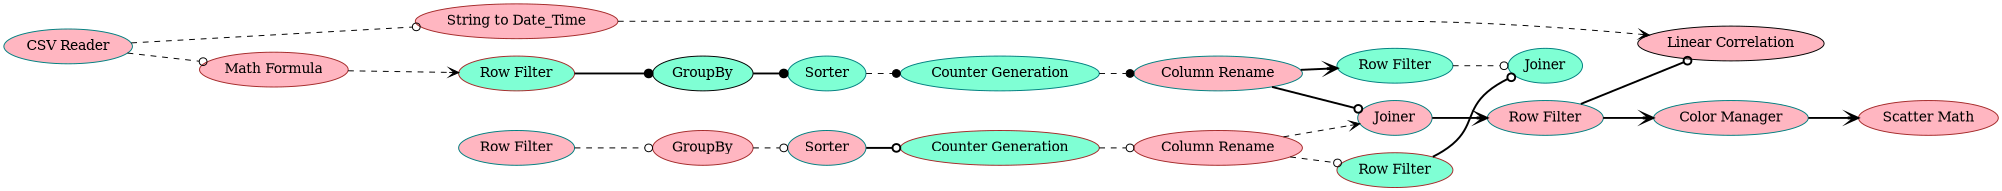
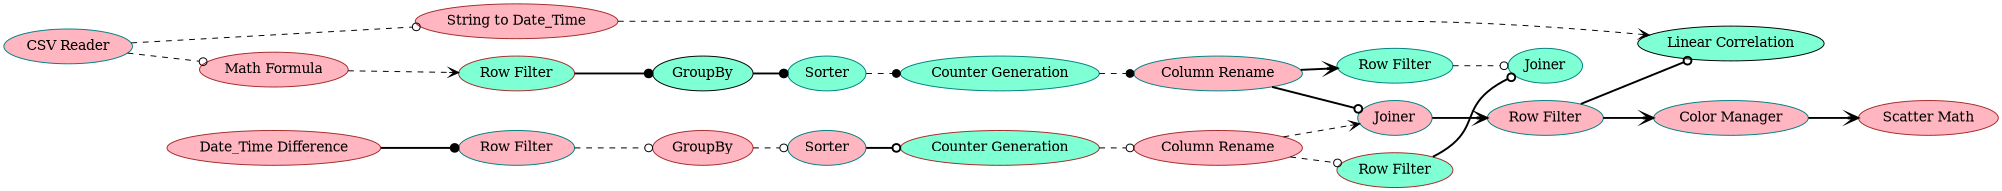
node "Linear Correlation": fillcolor lightpink -> aquamarine
node "Date_Time Difference": added
